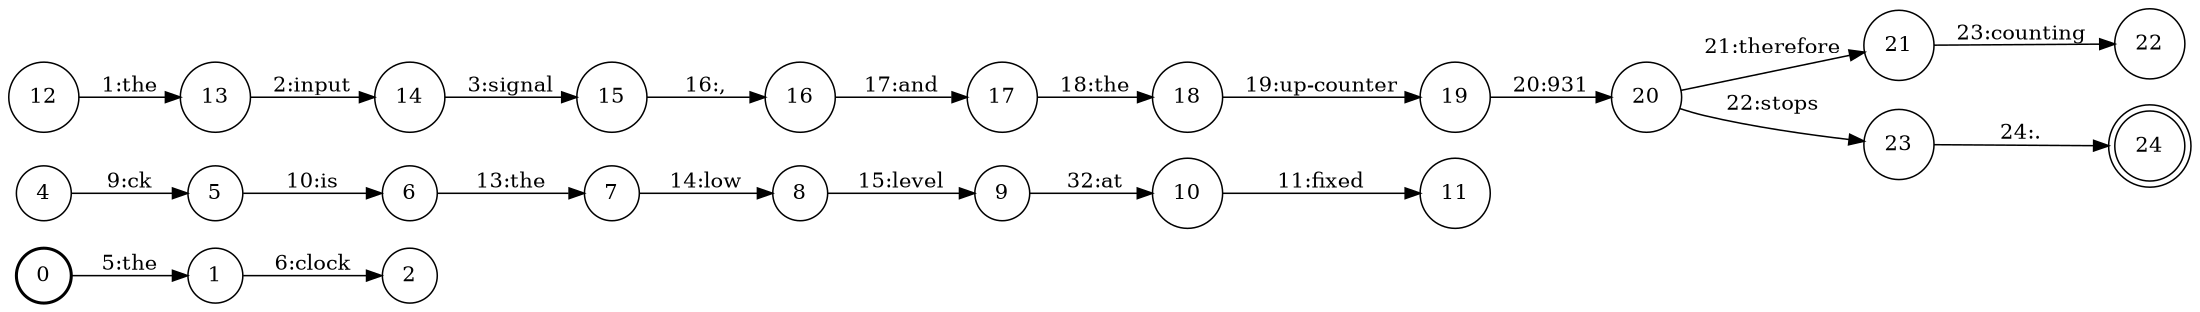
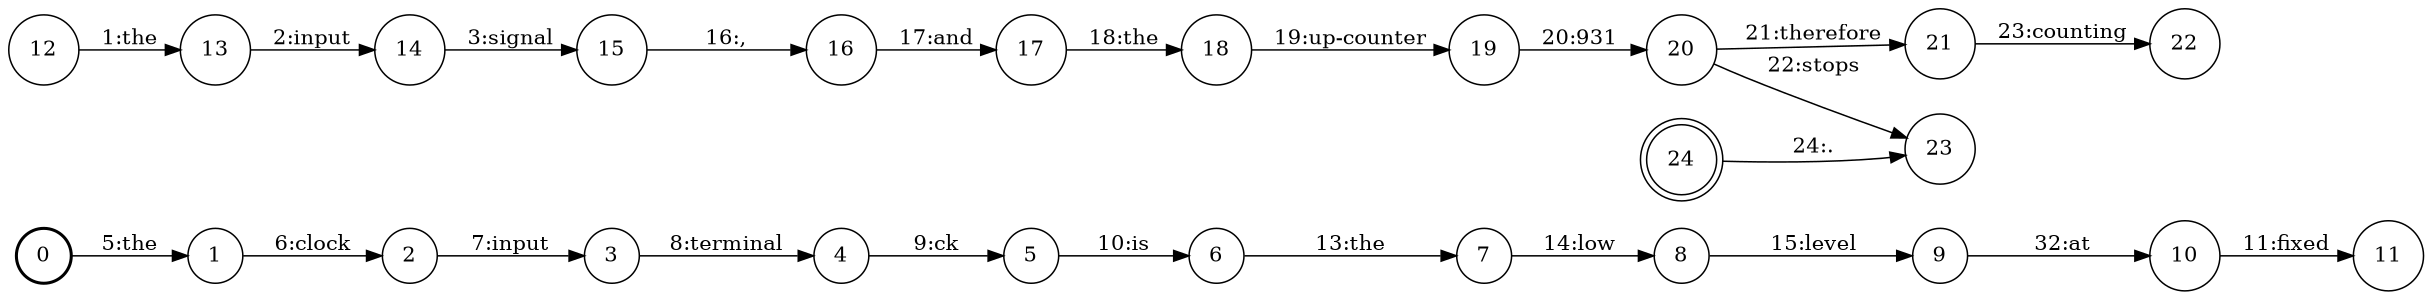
edge "23" -> "24": reversed
node "3": added
